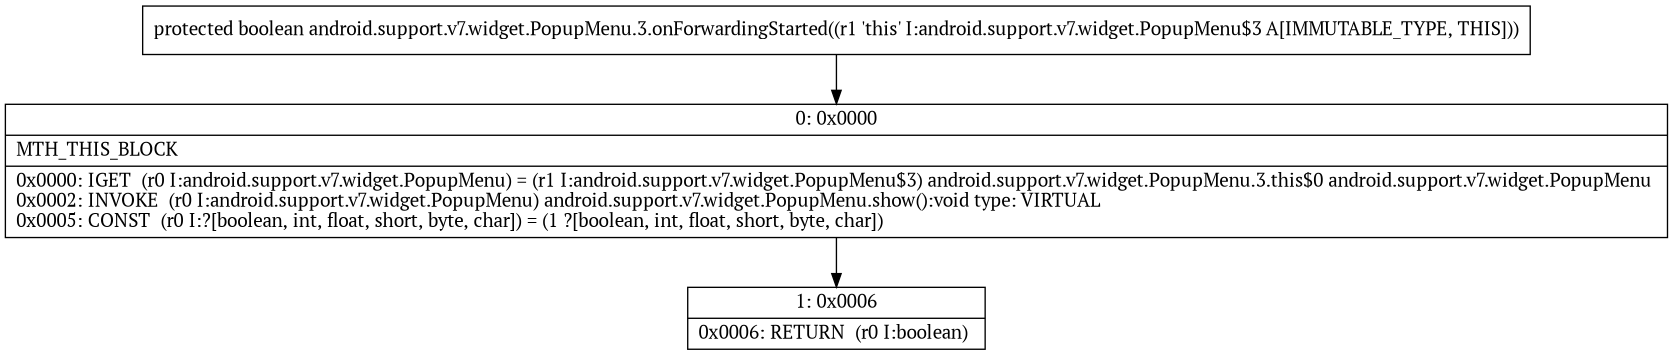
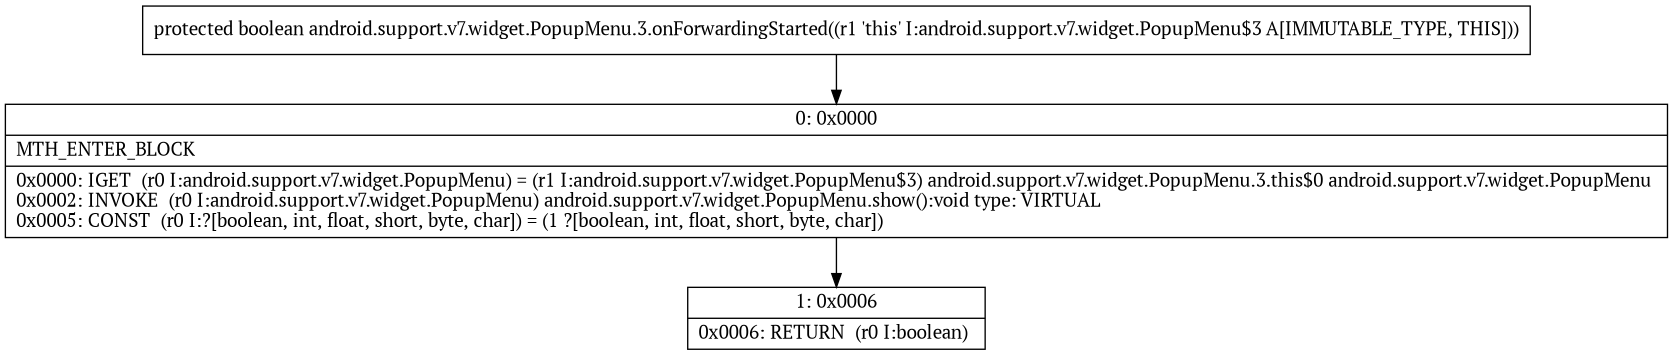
node "0: 0x0000": text "MTH_THIS_BLOCK" -> "MTH_ENTER_BLOCK"
